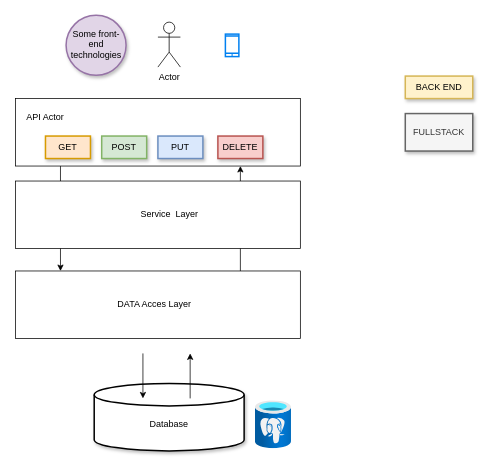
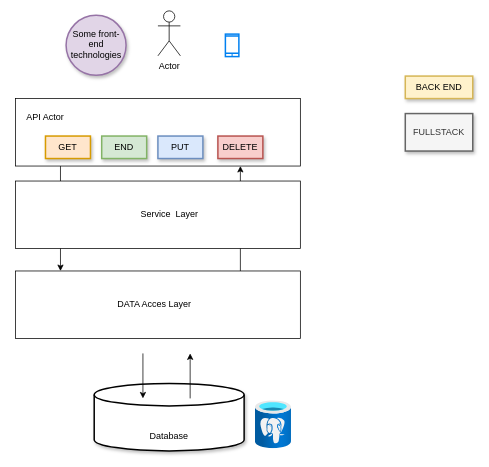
node "Actor": moved (169, 45) -> (169, 33)
node "POST": label "POST" -> "END"
node "Database": moved (169, 425) -> (169, 436)
